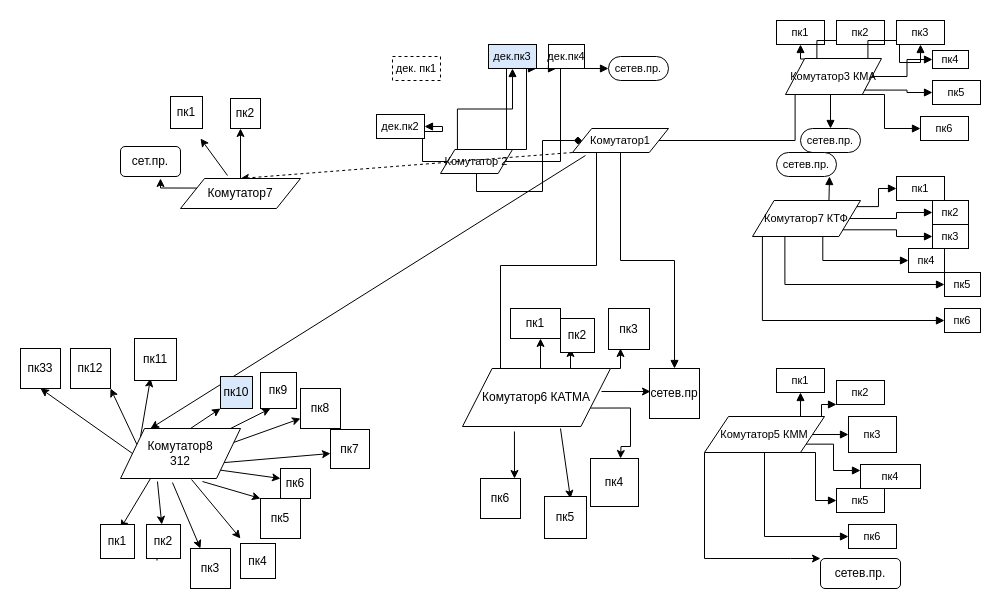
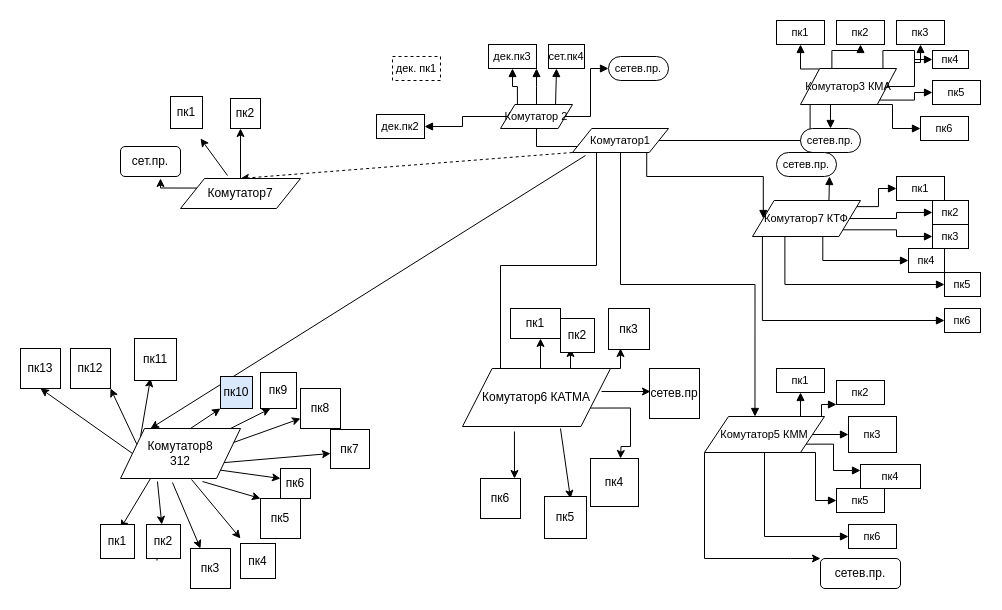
node "дек.пк3": fillcolor #dae8fc -> #ffffff
node "дек.пк4": label "дек.пк4" -> "сет.пк4"
node "Комутатор3 КМА": moved (834, 77) -> (849, 87)
node "Комутатор 2": moved (477, 162) -> (537, 117)
edge "Комутатор1" -> "Комутатор7 КТФ": added
edge "Комутатор1" -> "сетев.пр": now "Комутатор1" -> "Комутатор5 КММ"
node "пк33": label "пк33" -> "пк13"
